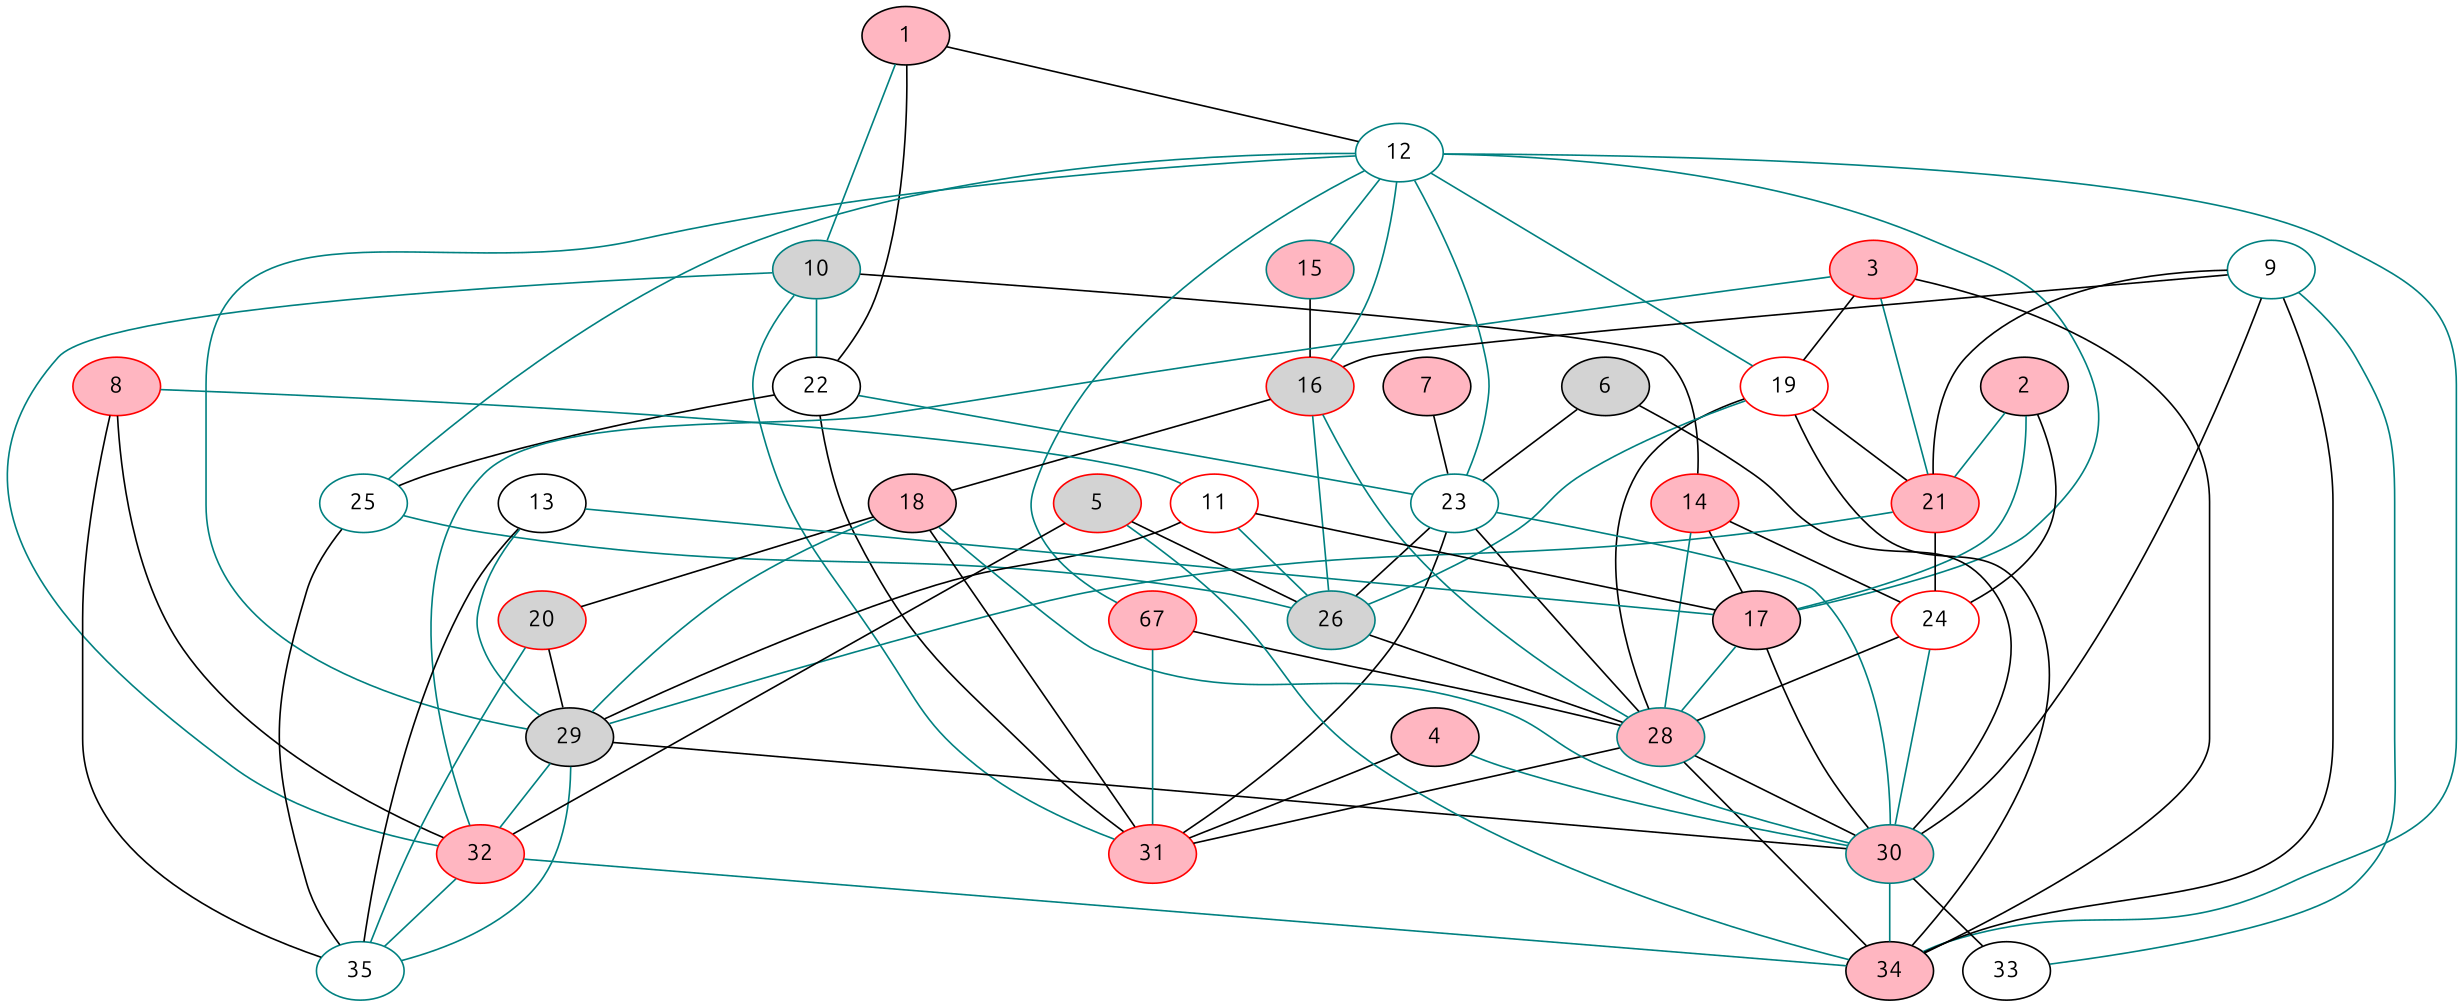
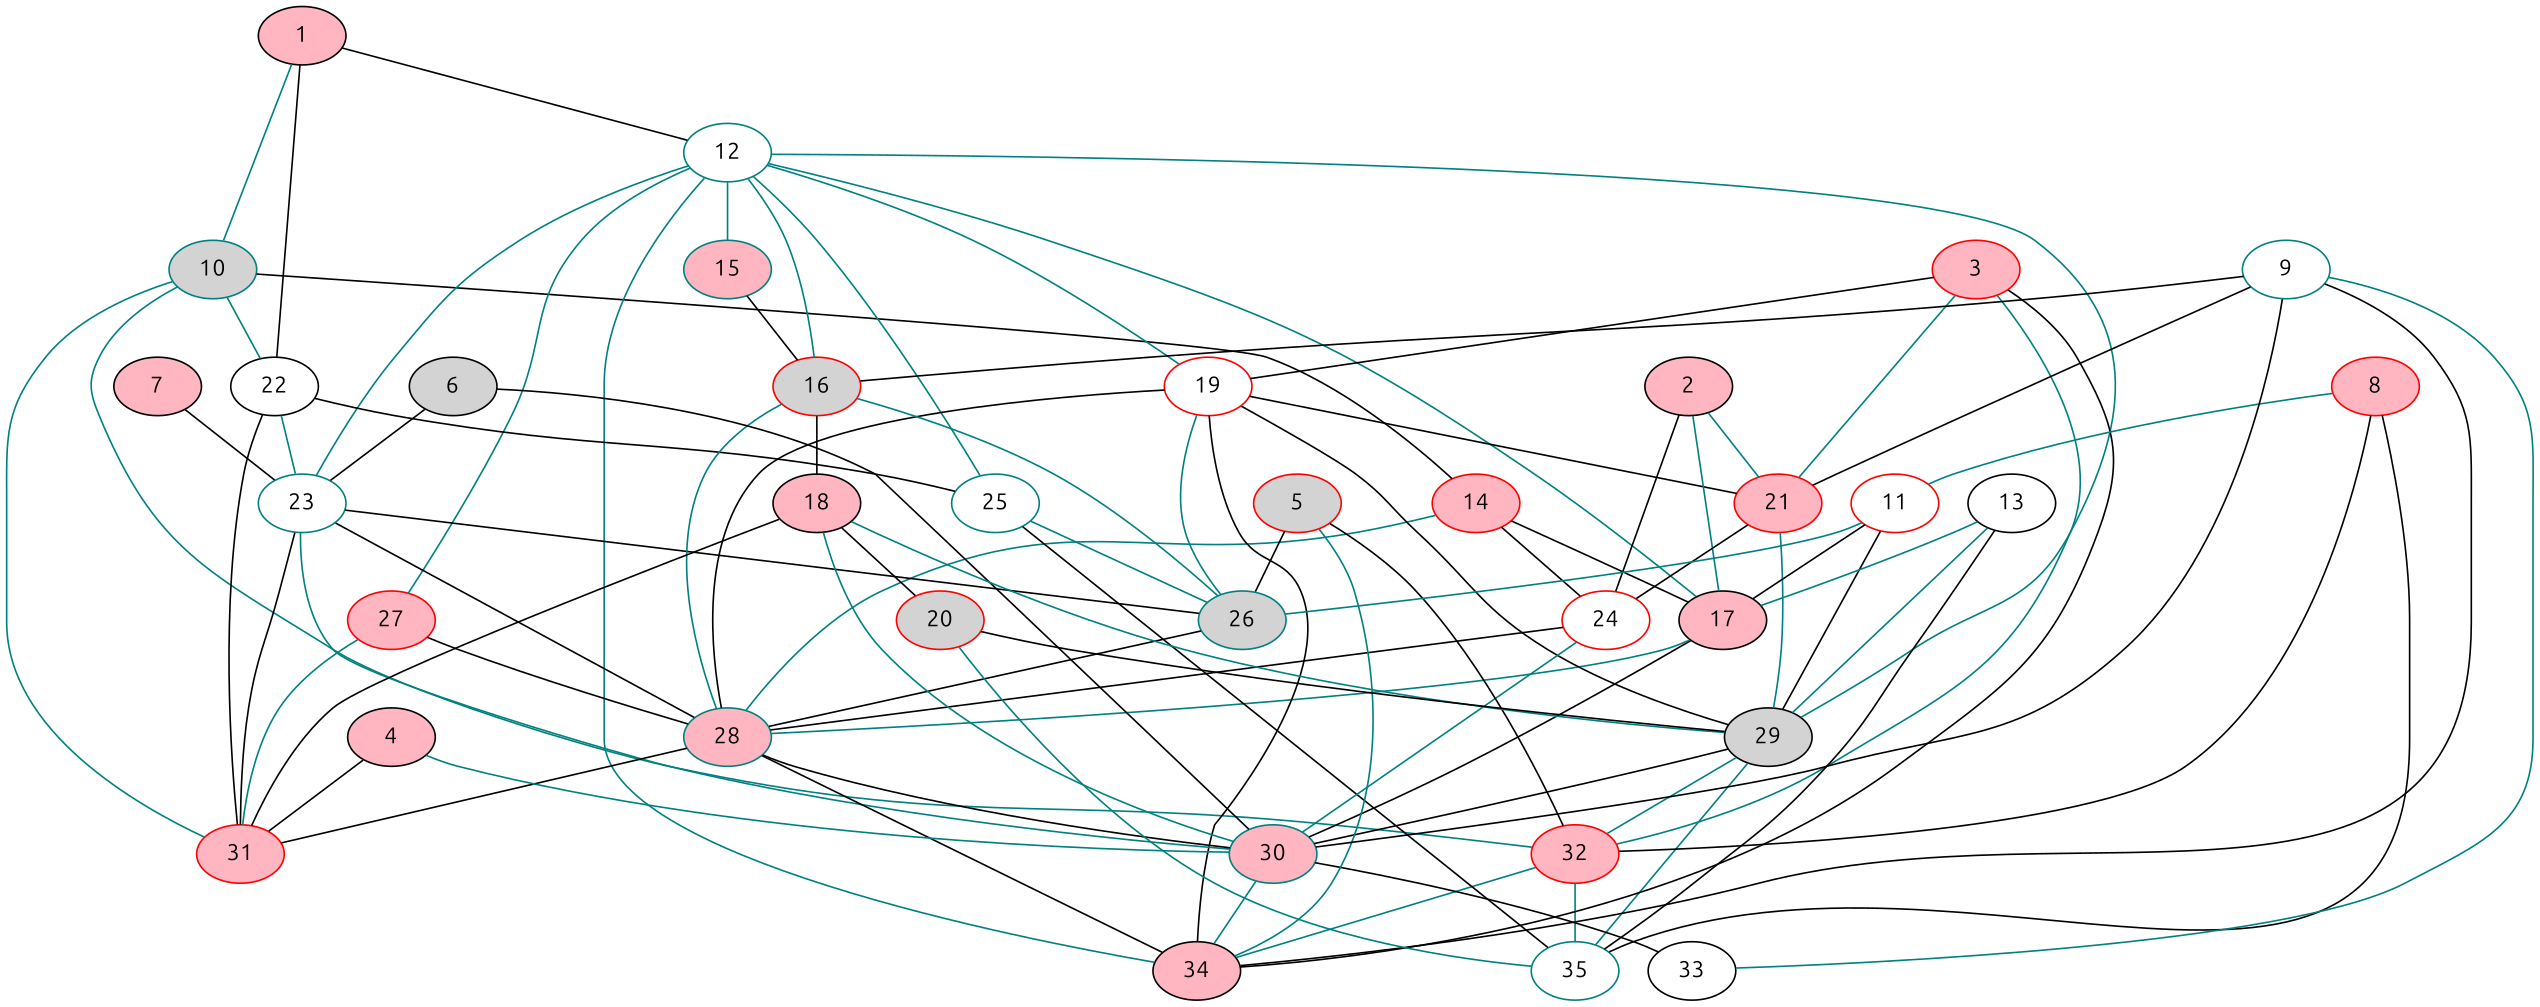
edge "19" -- "29": added
node "67": label "67" -> "27"
